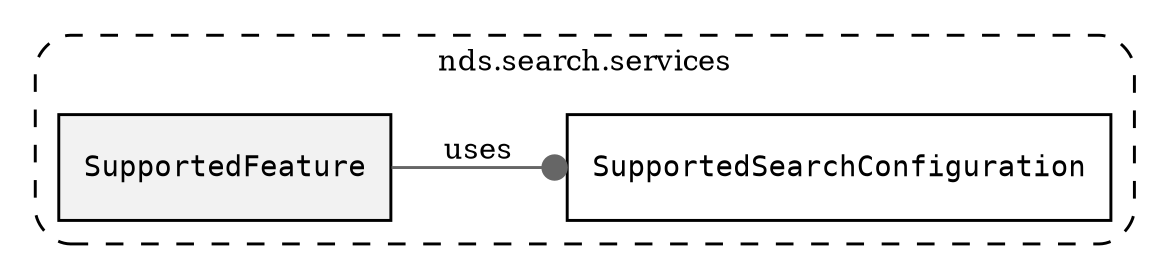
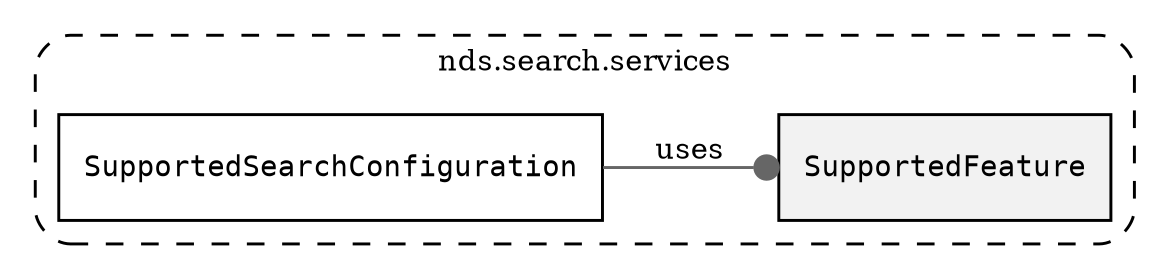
edge "SupportedFeature" -> "SupportedSearchConfiguration": reversed
